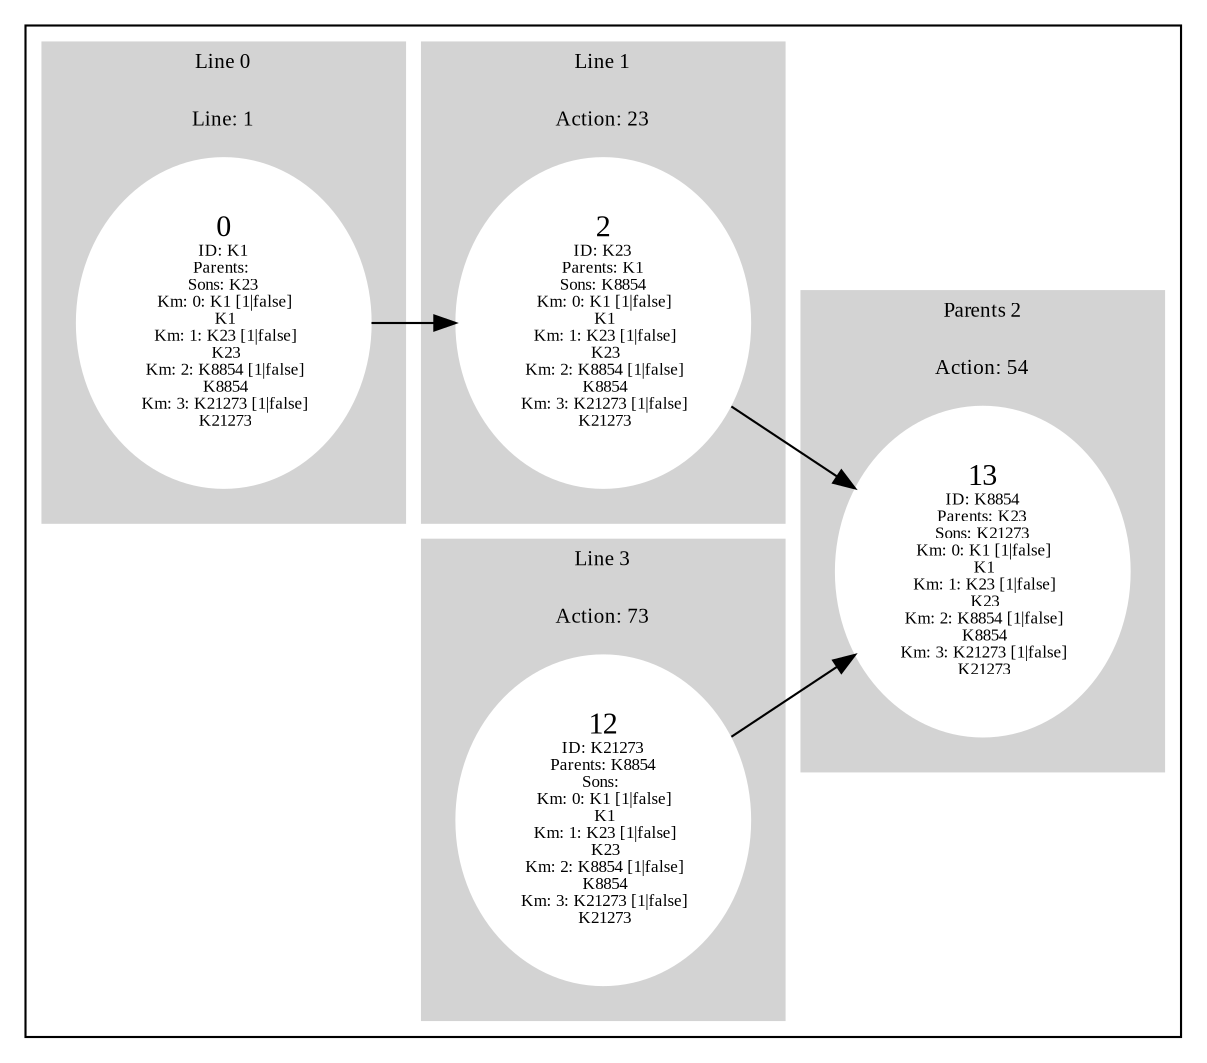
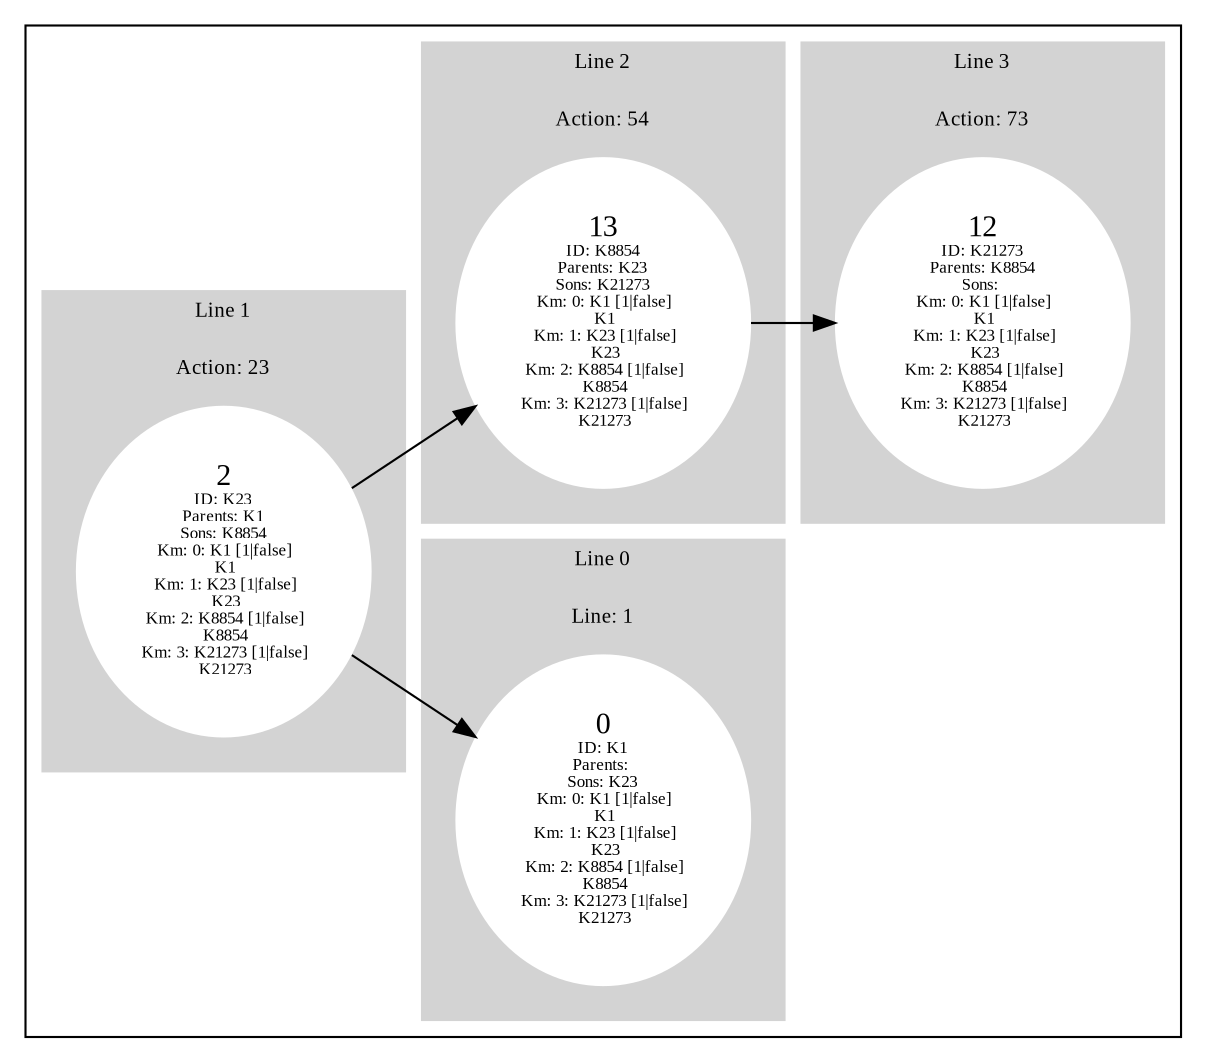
cluster "Parents 2": label "Parents 2" -> "Line 2"
edge "0" -> "2": reversed
edge "12" -> "13": reversed
